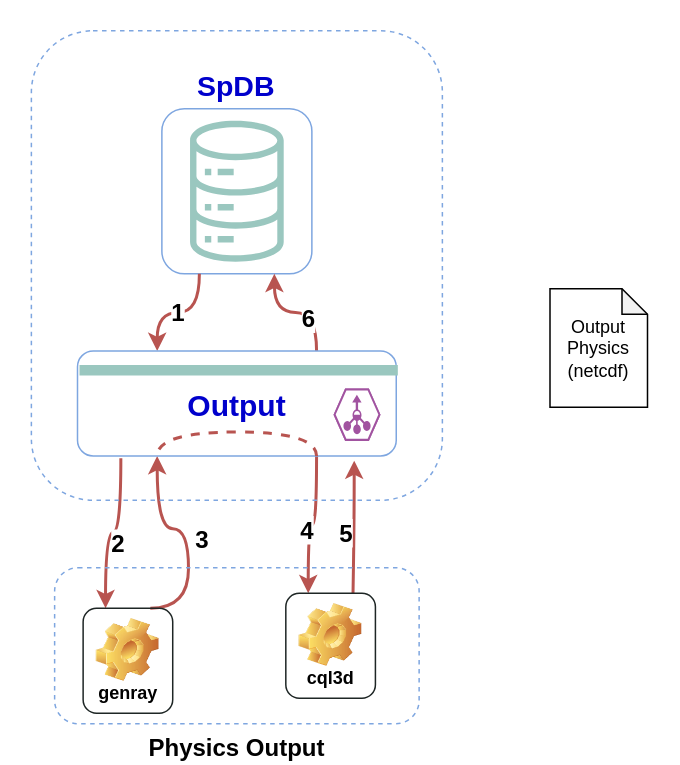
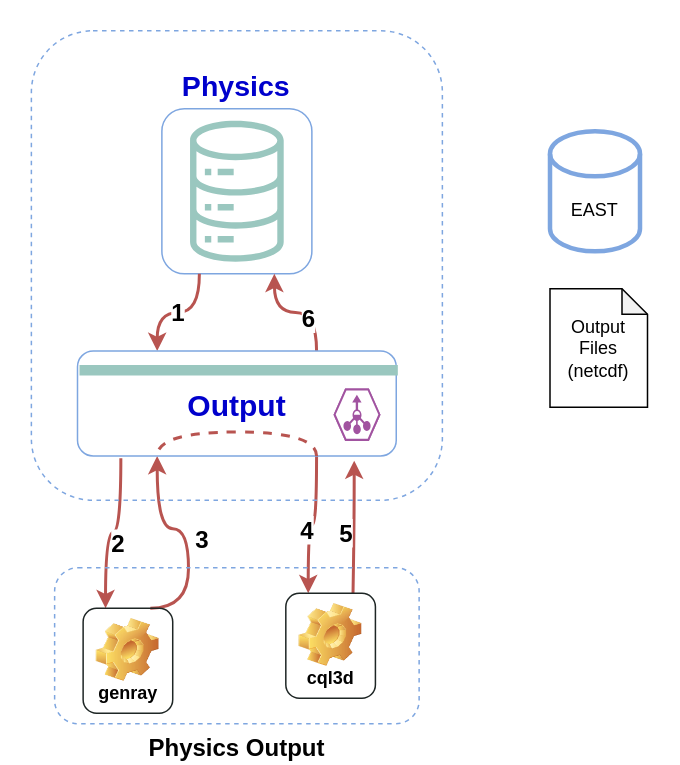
node "SpDB": label "SpDB" -> "Physics"
node "EAST": added
node "Output Physics (netcdf)": label "Output Physics (netcdf)" -> "Output Files (netcdf)"
